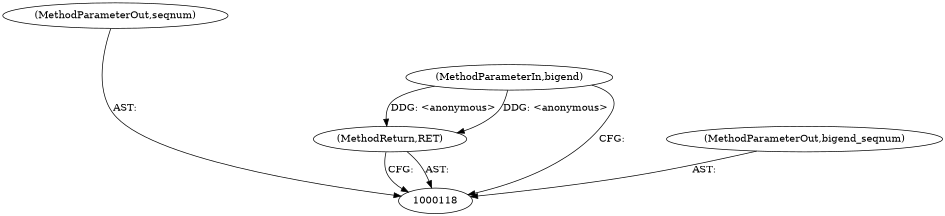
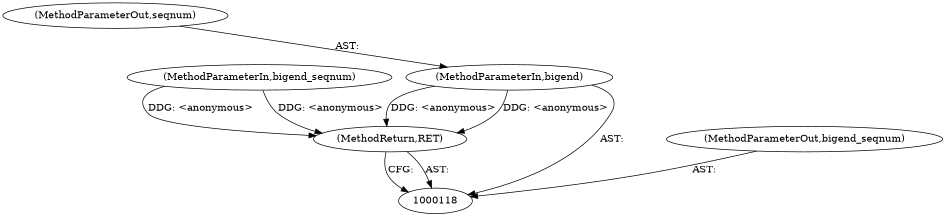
node "(MethodParameterIn,bigend_seqnum)": added
edge "(MethodParameterIn,bigend)" -> "1000118": label "CFG: " -> "AST: "
edge "(MethodParameterOut,seqnum)" -> "1000118": now "(MethodParameterOut,seqnum)" -> "(MethodParameterIn,bigend)"
